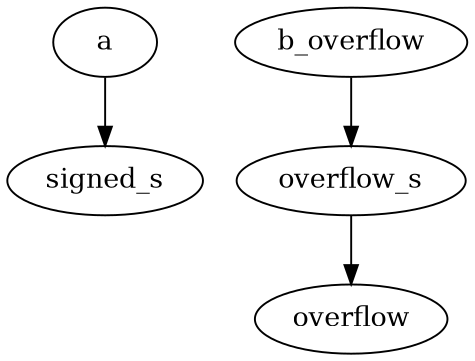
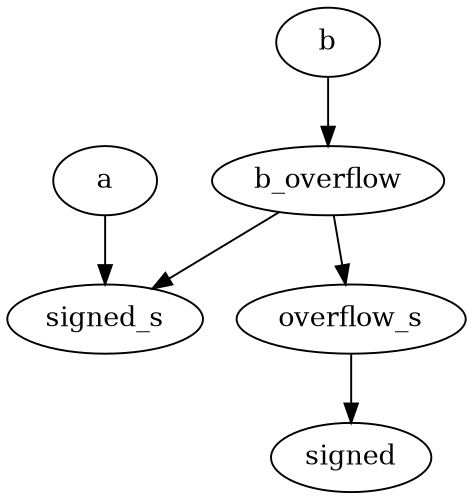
node "b": added
edge "b_overflow" -> "signed_s": added
node "overflow": label "overflow" -> "signed"
